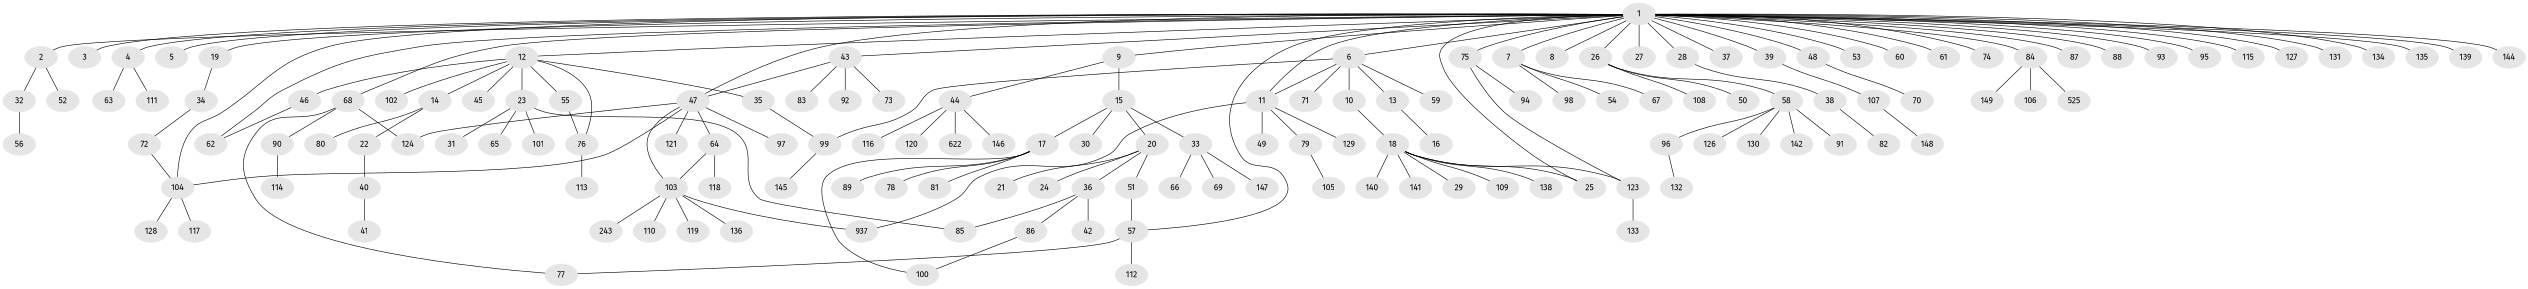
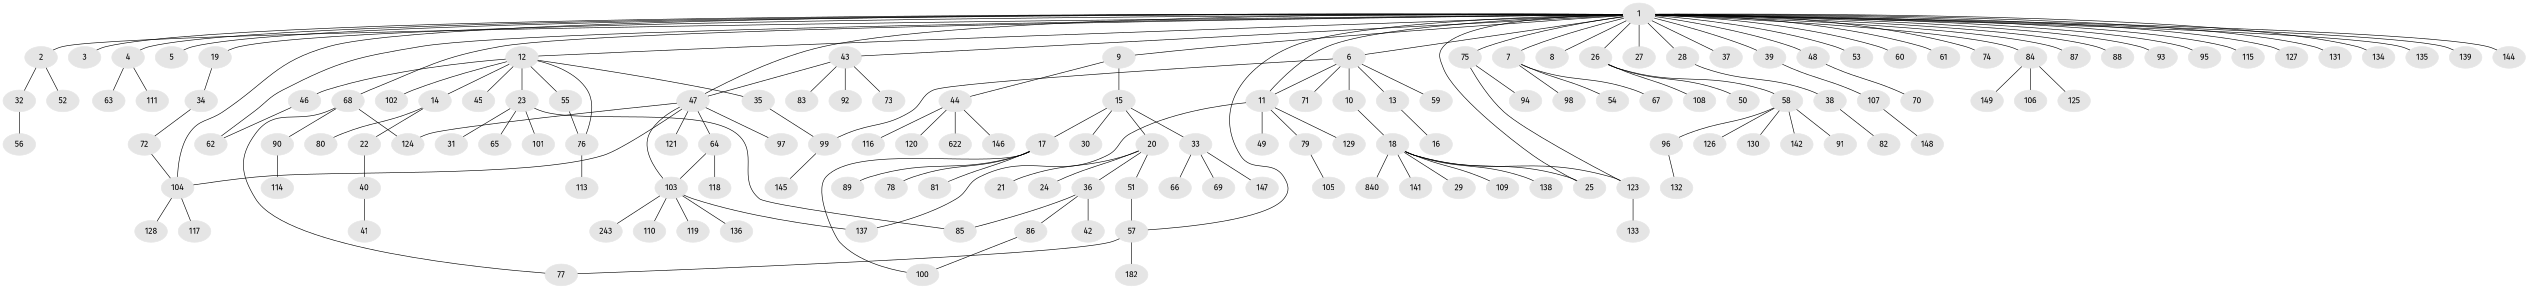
node "525": label "525" -> "125"
node "140": label "140" -> "840"
node "937": label "937" -> "137"
node "112": label "112" -> "182"
